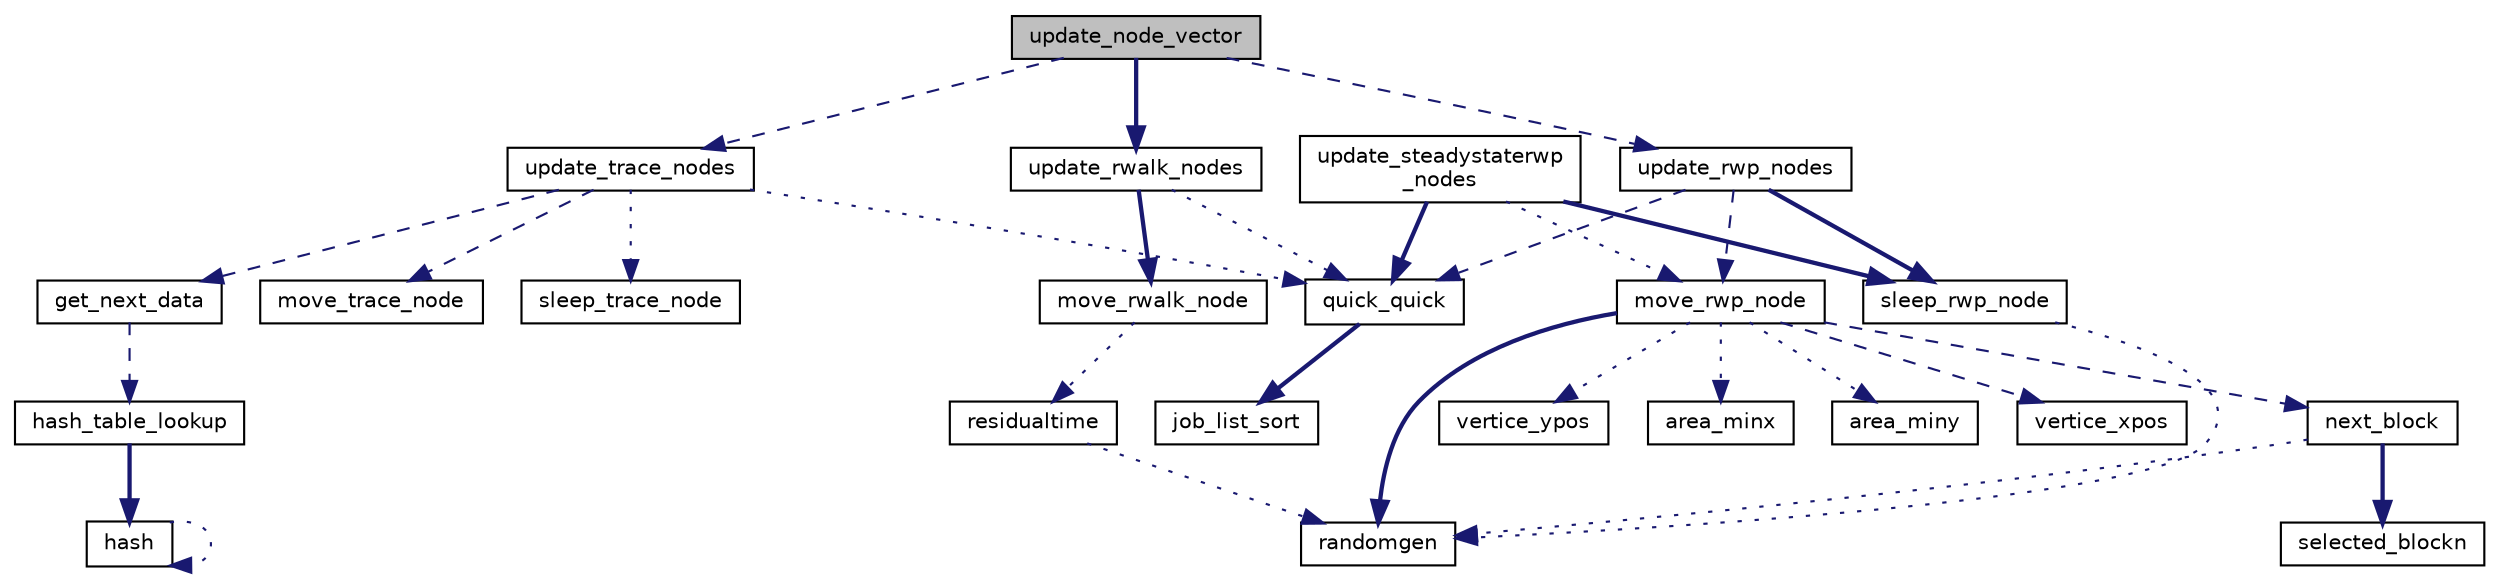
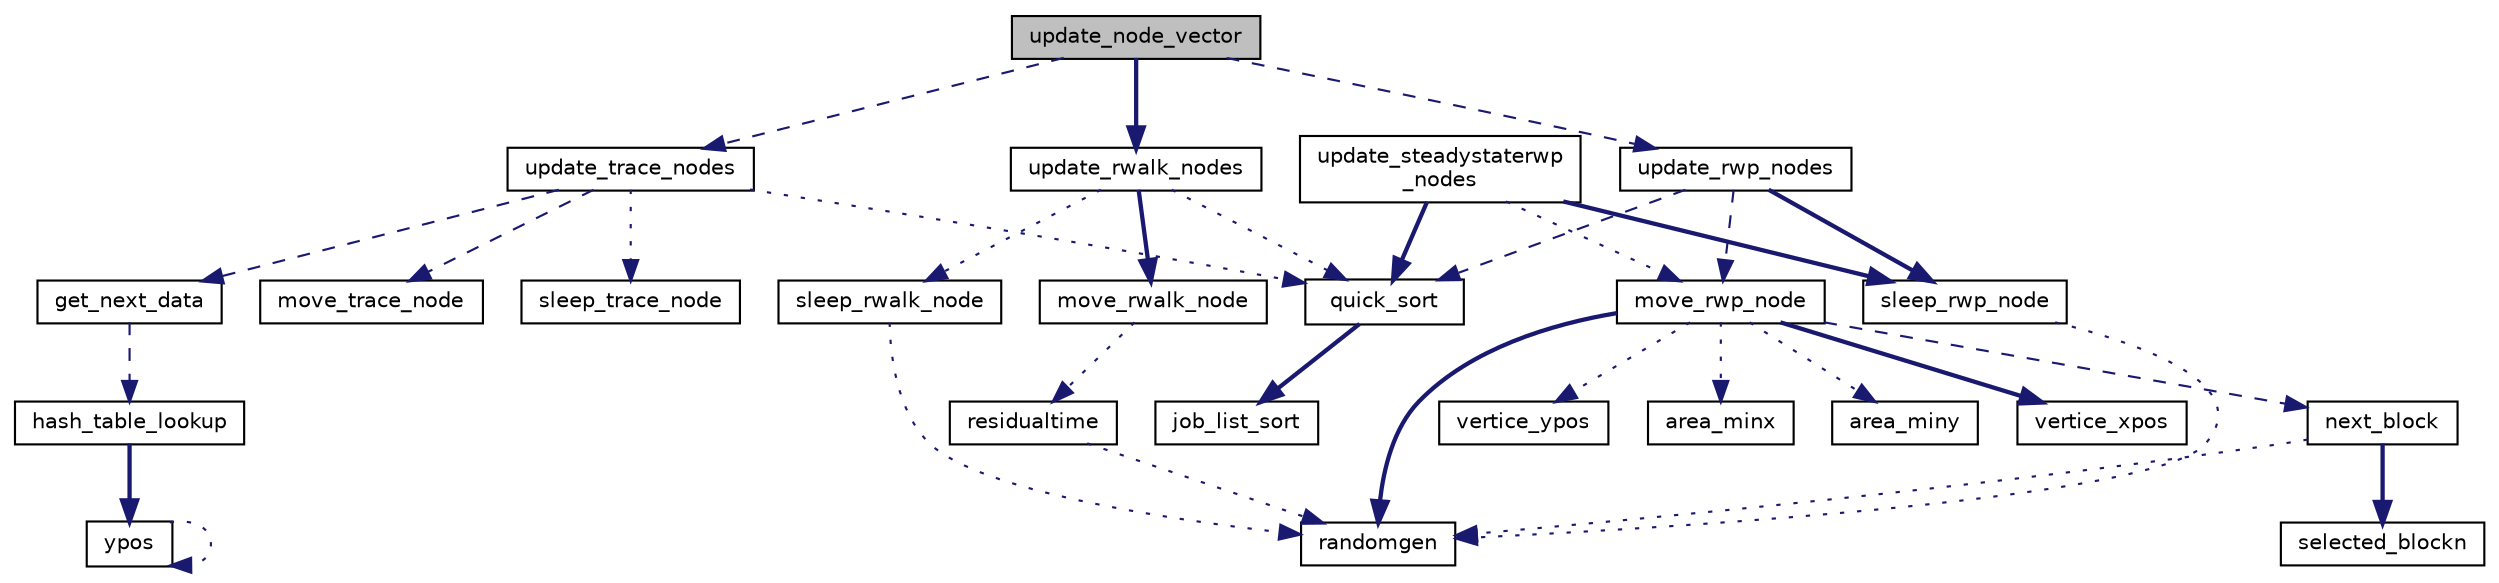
node "sleep_rwalk_node": added
node "quick_quick": label "quick_quick" -> "quick_sort"
edge "move_rwp_node" -> "vertice_xpos": style dashed -> bold
node "hash": label "hash" -> "ypos"
